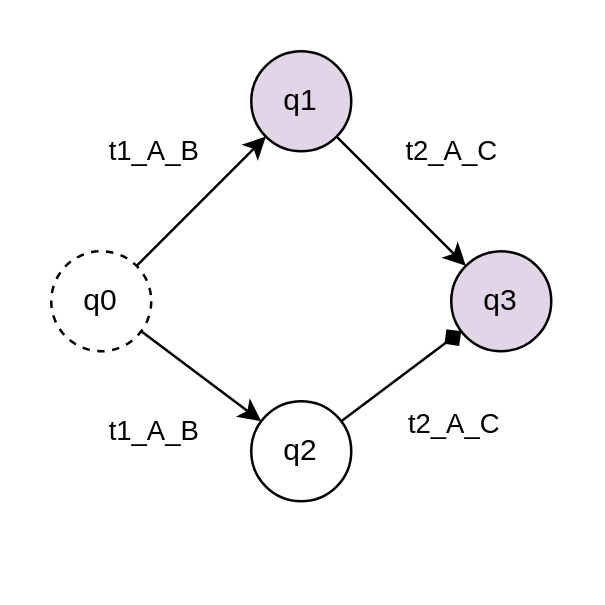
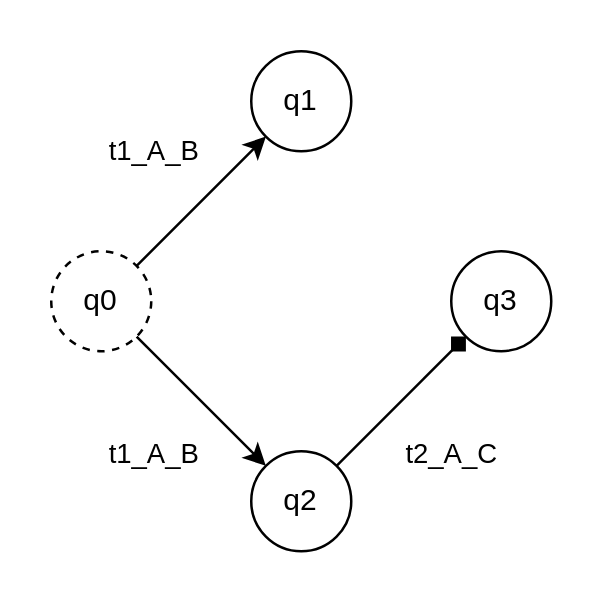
node "q1": fillcolor #e1d5e7 -> #ffffff
edge "q1" -> "q3": removed, label "t2_A_C"
node "q3": fillcolor #e1d5e7 -> #ffffff
node "q2": moved (301, 451) -> (301, 501)
